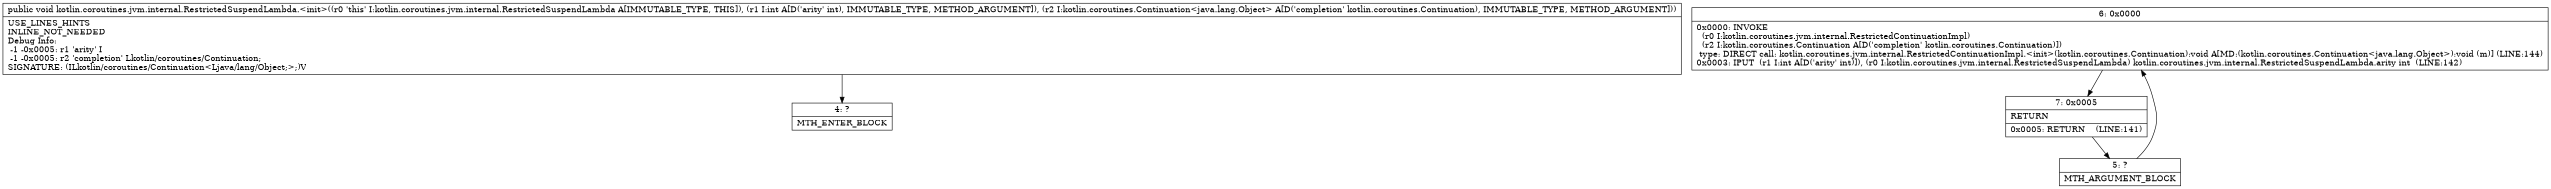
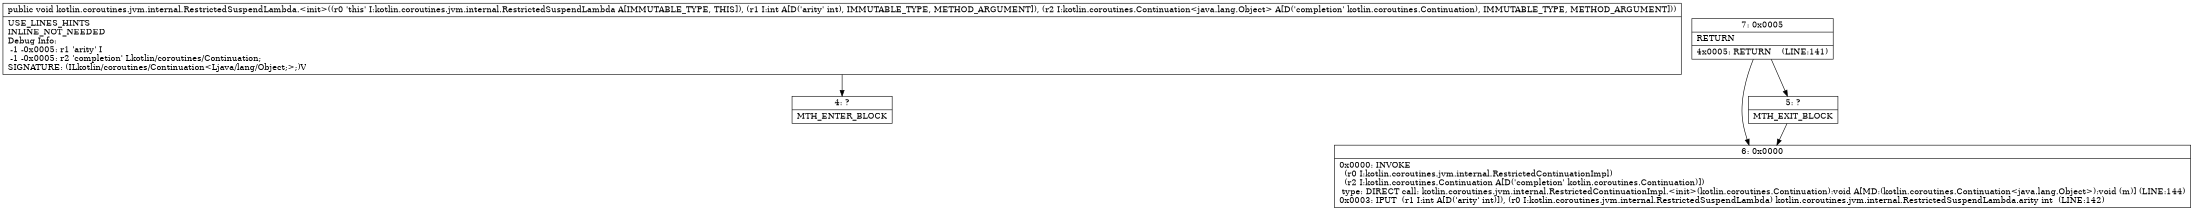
edge "6: 0x0000" -> "7: 0x0005": reversed
node "7: 0x0005": text "0x0005: RETURN    (LINE:141)" -> "4x0005: RETURN    (LINE:141)"
node "5: ?": text "MTH_ARGUMENT_BLOCK" -> "MTH_EXIT_BLOCK"
